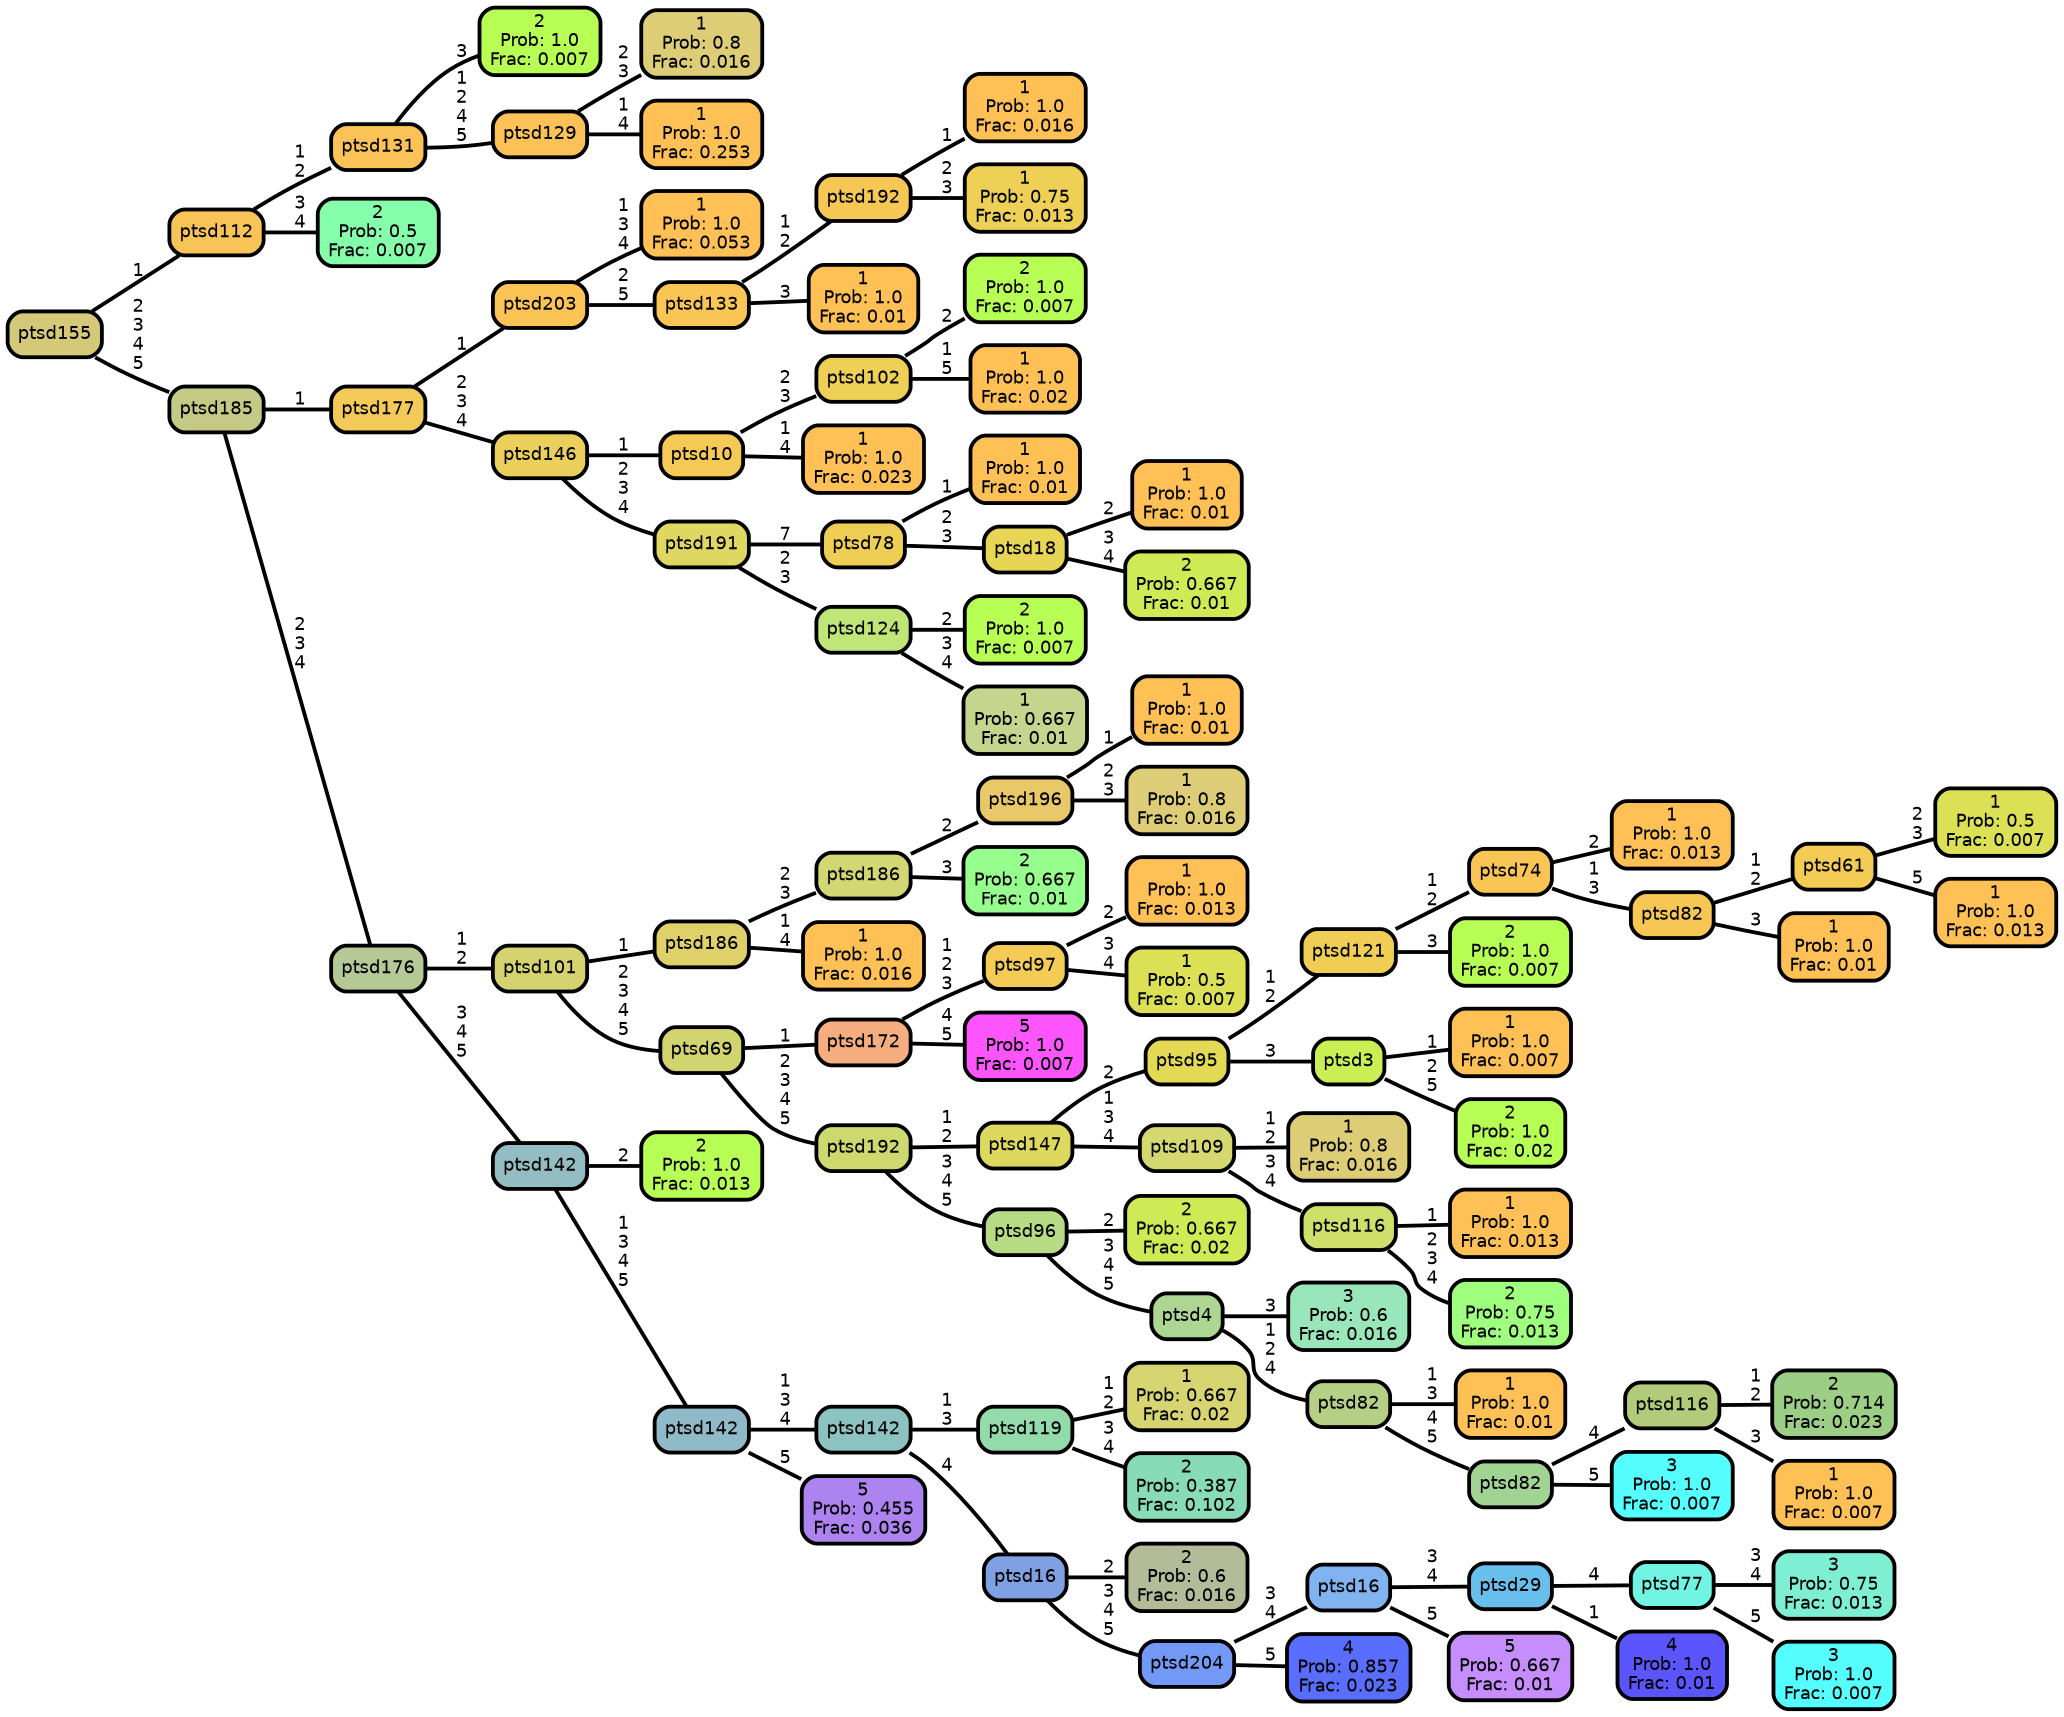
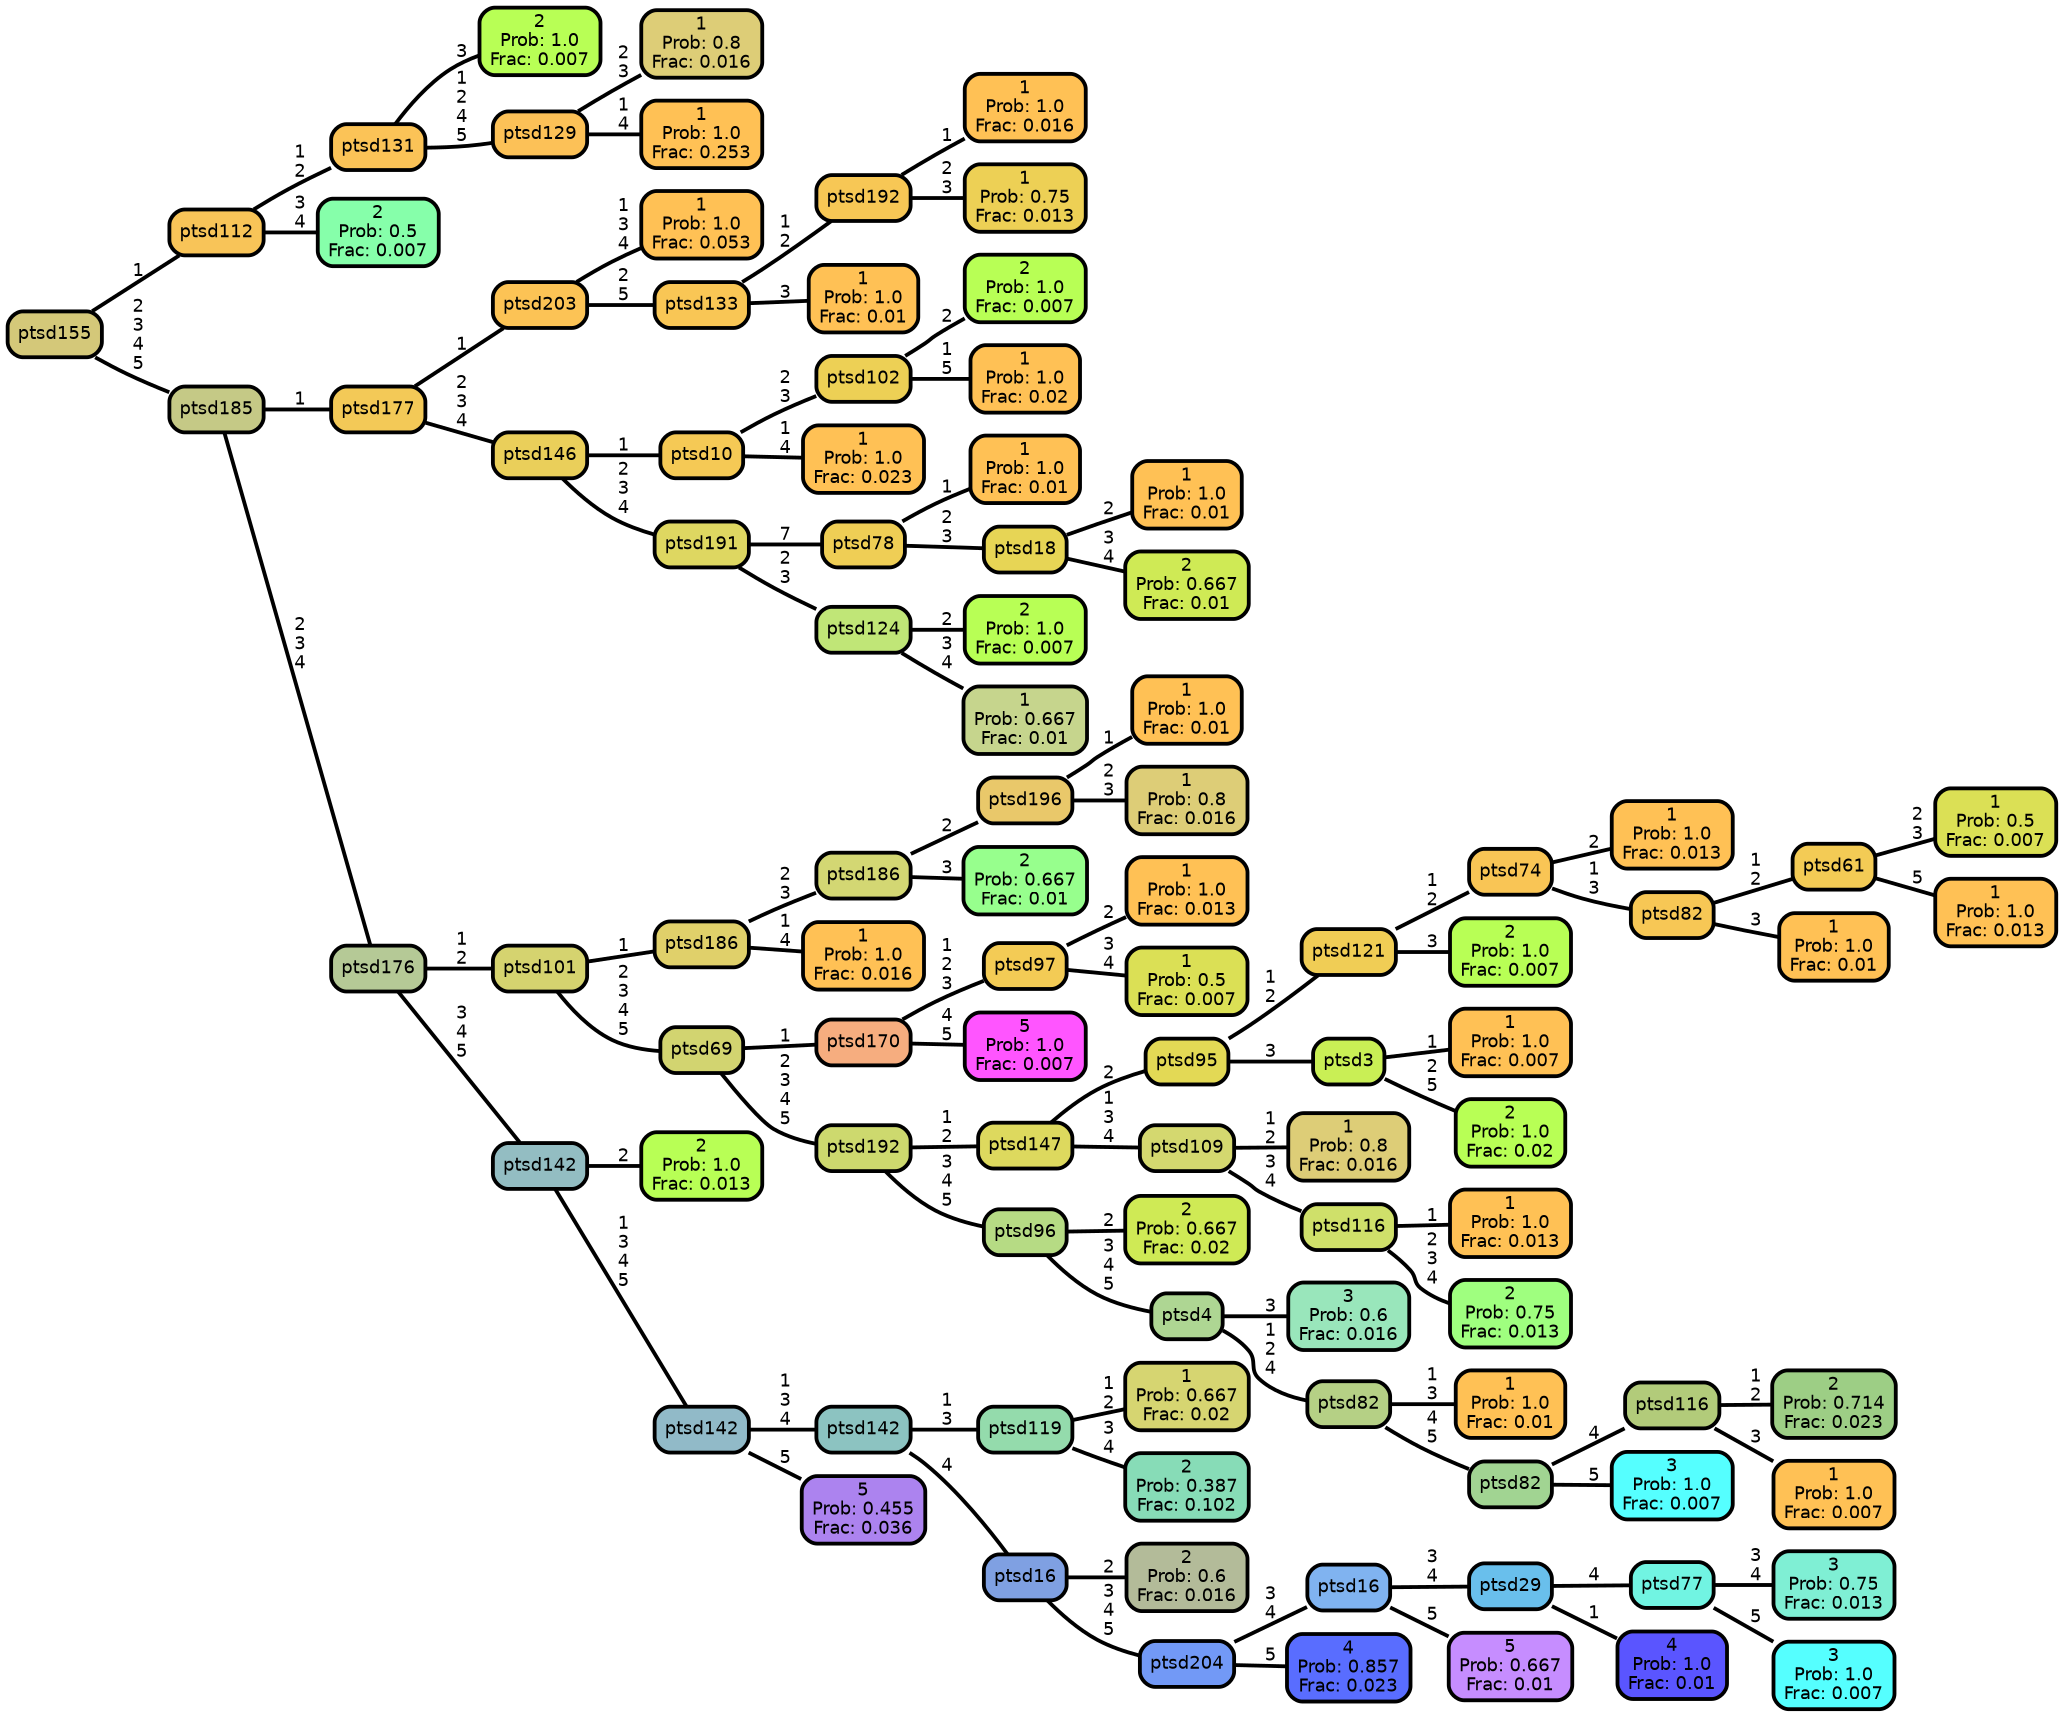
node "ptsd172": label "ptsd172" -> "ptsd170"
